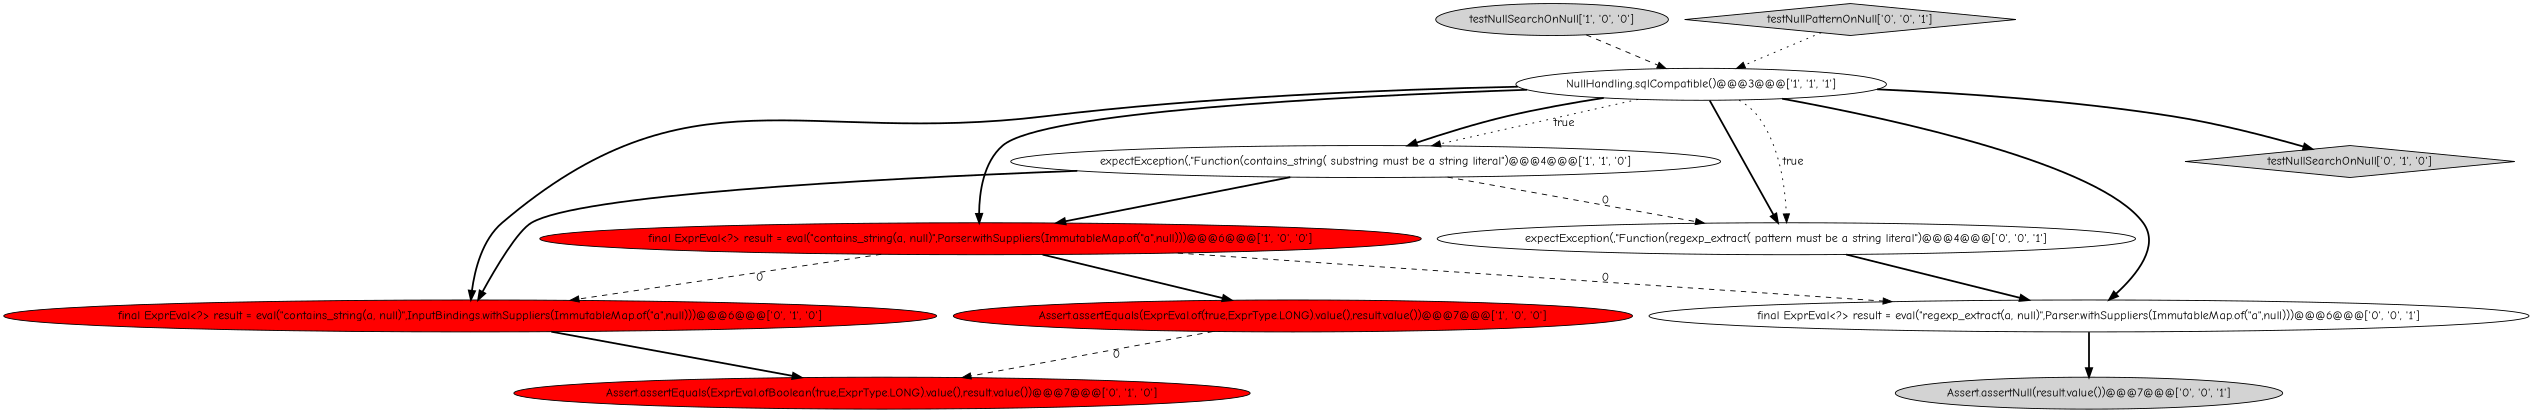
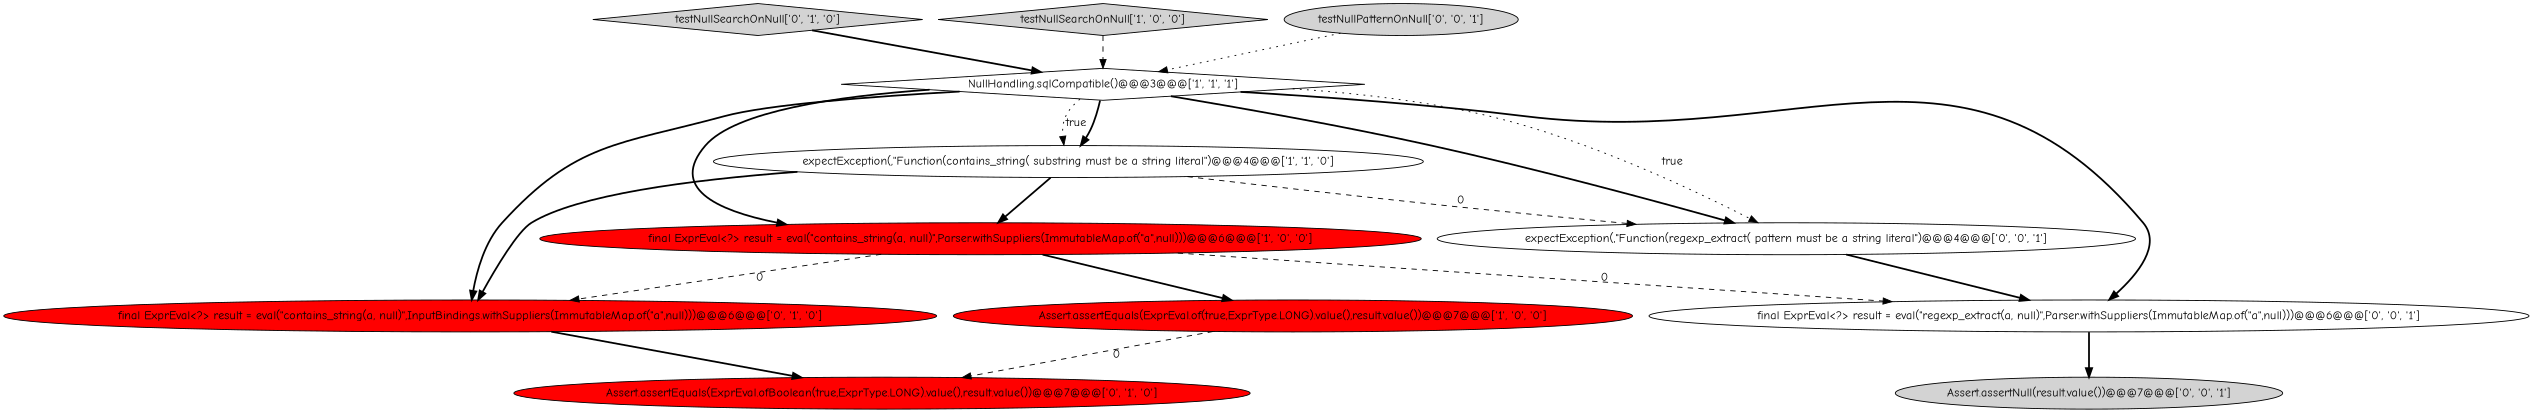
node "testNullSearchOnNull['1', '0', '0']": shape ellipse -> diamond
node "testNullPatternOnNull['0', '0', '1']": shape diamond -> ellipse
node "NullHandling.sqlCompatible()@@@3@@@['1', '1', '1']": shape ellipse -> diamond
edge "NullHandling.sqlCompatible()@@@3@@@['1', '1', '1']" -> "testNullSearchOnNull['0', '1', '0']": reversed
